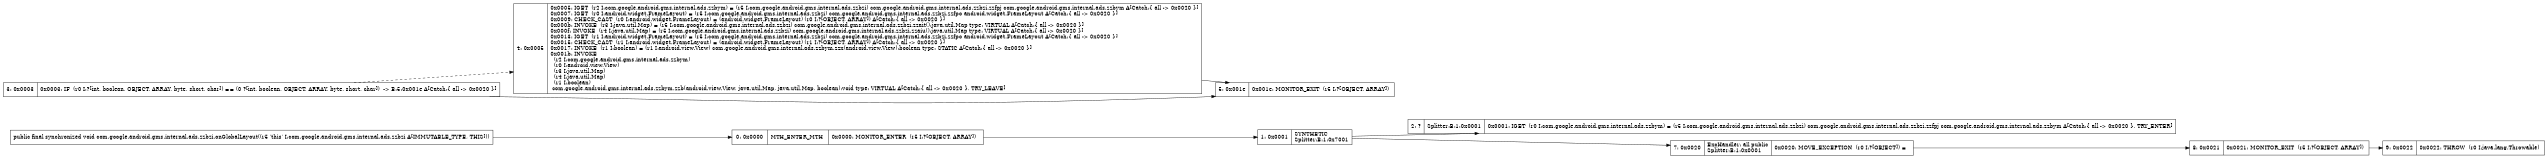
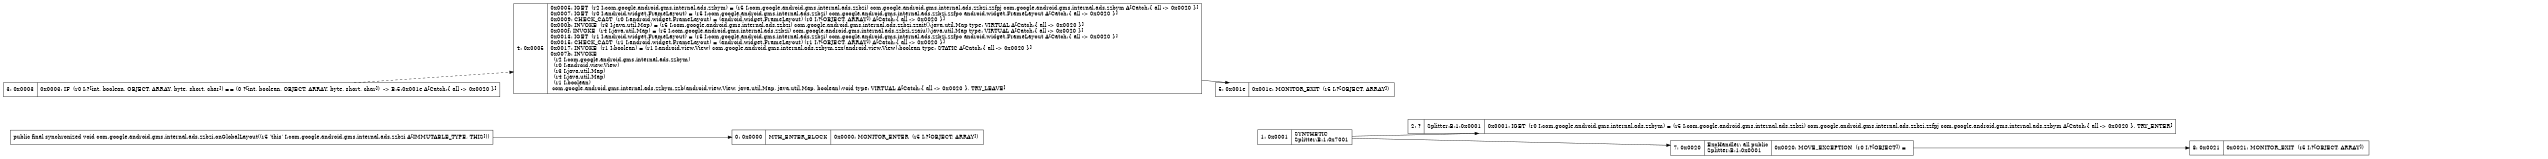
node "4: 0x0005": text "0x001b: INVOKE" -> "0x007b: INVOKE"
edge "3: 0x0003" -> "5: 0x001e": removed
node "0: 0x0000": text "MTH_ENTER_MTH" -> "MTH_ENTER_BLOCK"
edge "0: 0x0000" -> "1: 0x0001": removed
node "9: 0x0022": removed
